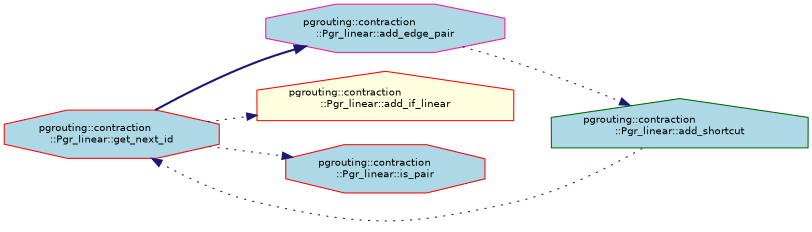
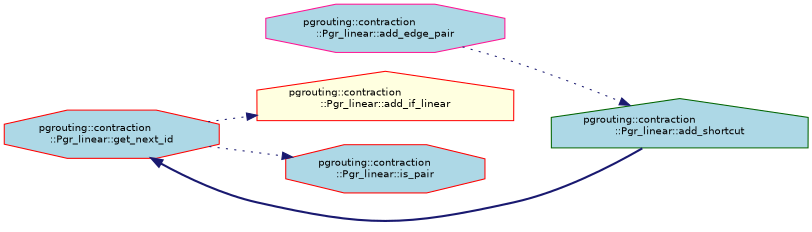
edge "pgrouting::contraction ::Pgr_linear::get_next_id" -> "pgrouting::contraction ::Pgr_linear::add_edge_pair": removed
edge "pgrouting::contraction ::Pgr_linear::add_shortcut" -> "pgrouting::contraction ::Pgr_linear::get_next_id": style dotted -> bold
